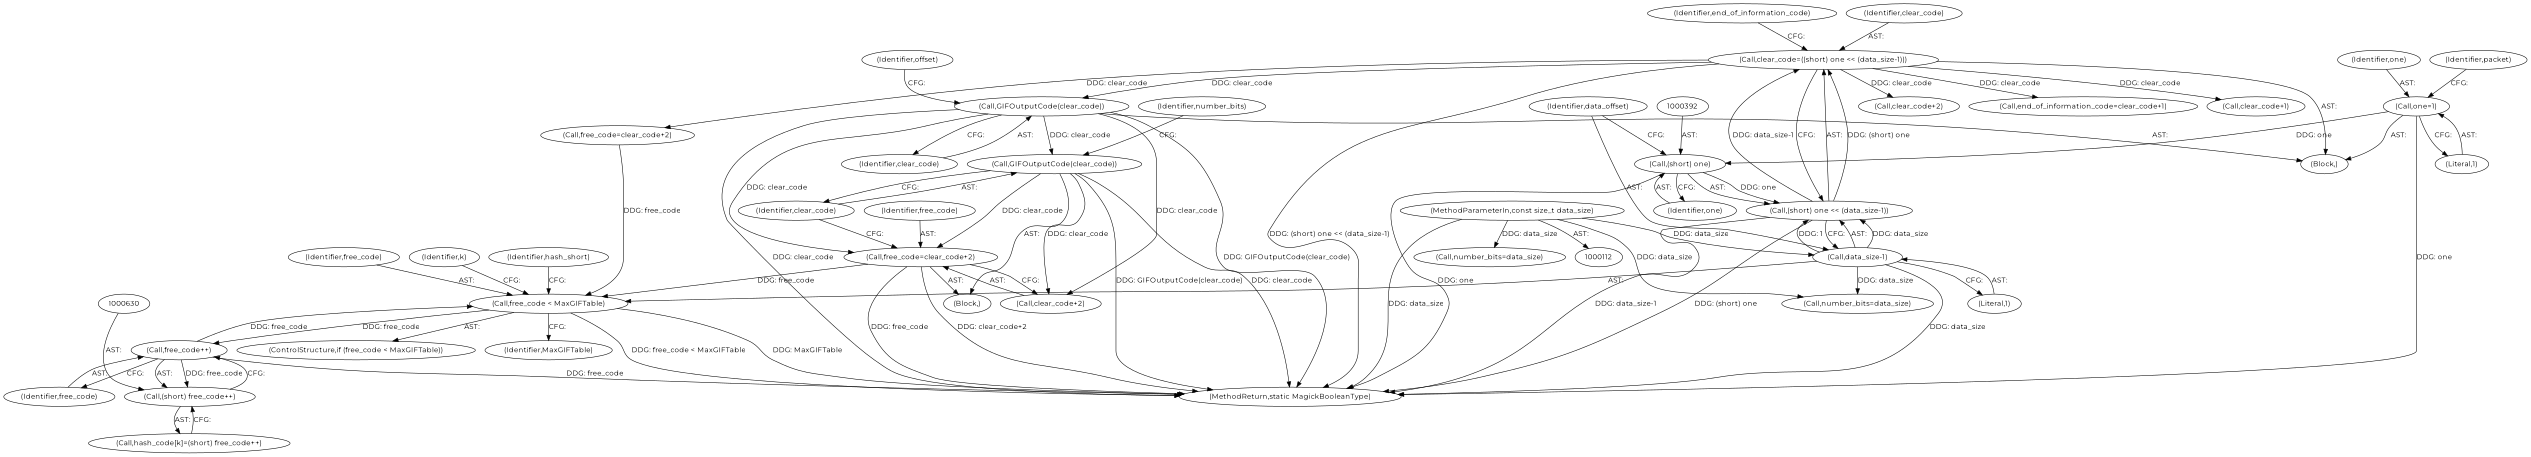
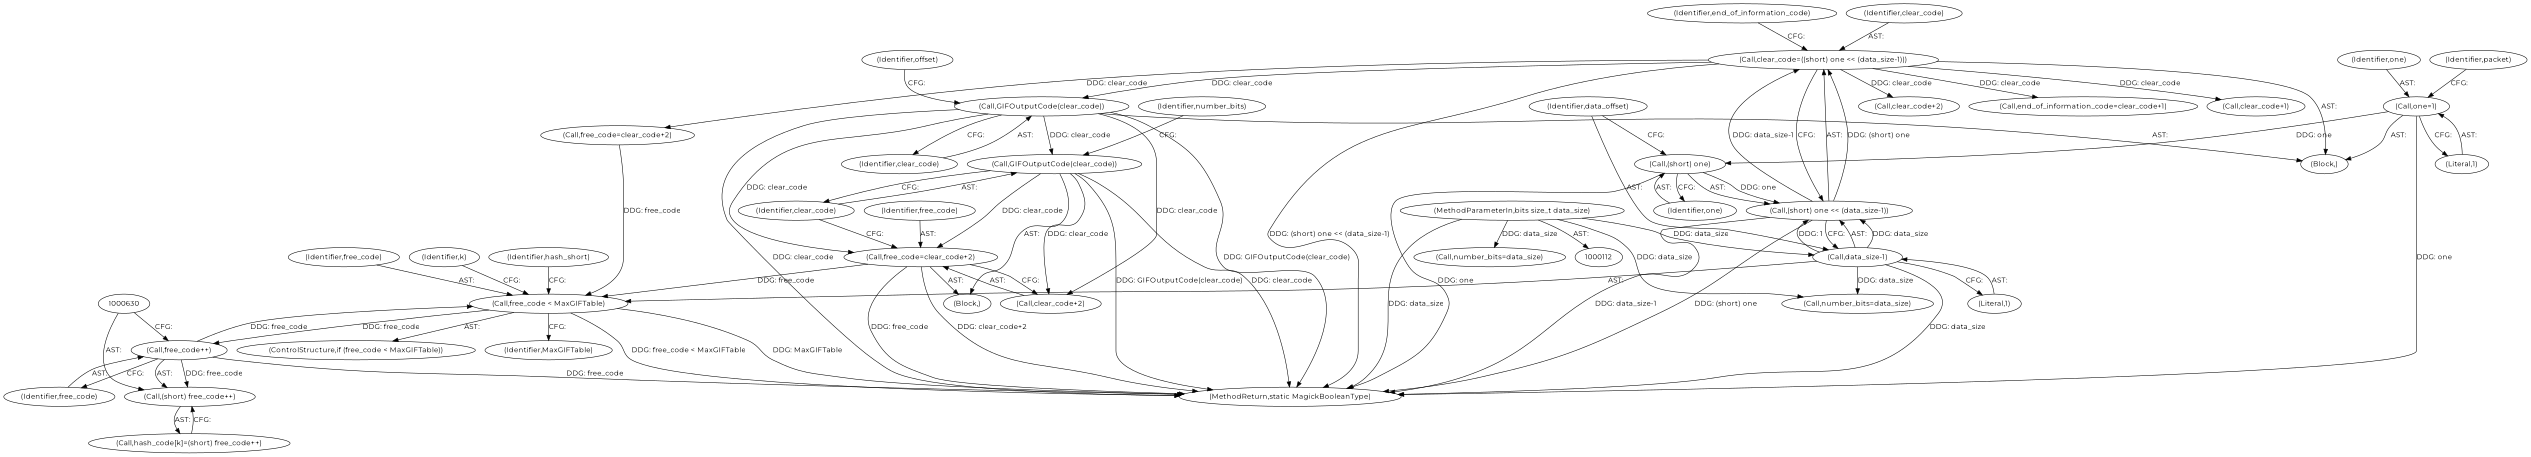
node "1000392": removed
node "(MethodParameterIn,const size_t data_size)": label "(MethodParameterIn,const size_t data_size)" -> "(MethodParameterIn,bits size_t data_size)"
edge "(Call,(short) free_code++)" -> "(Call,free_code++)": now "1000630" -> "(Call,free_code++)"
